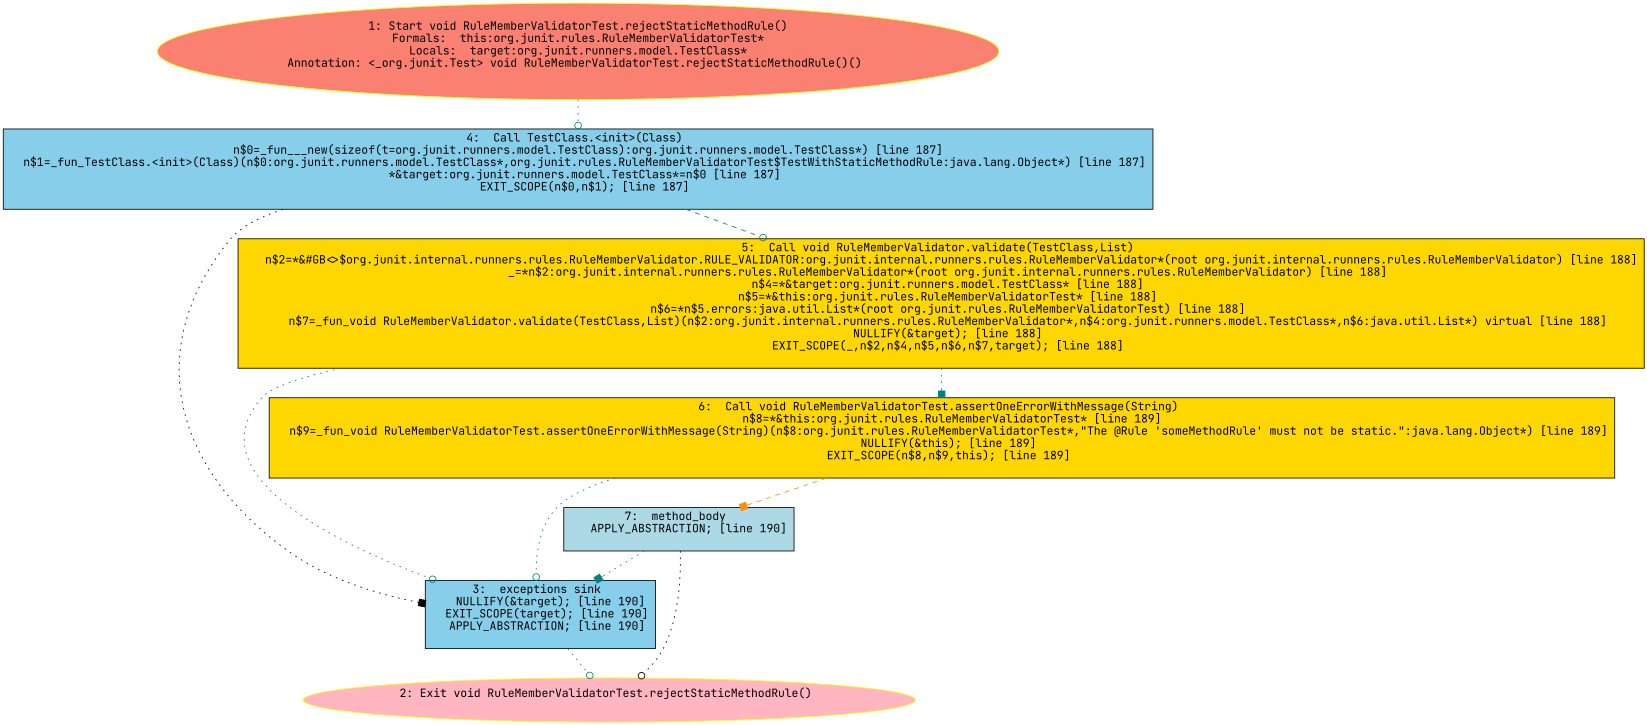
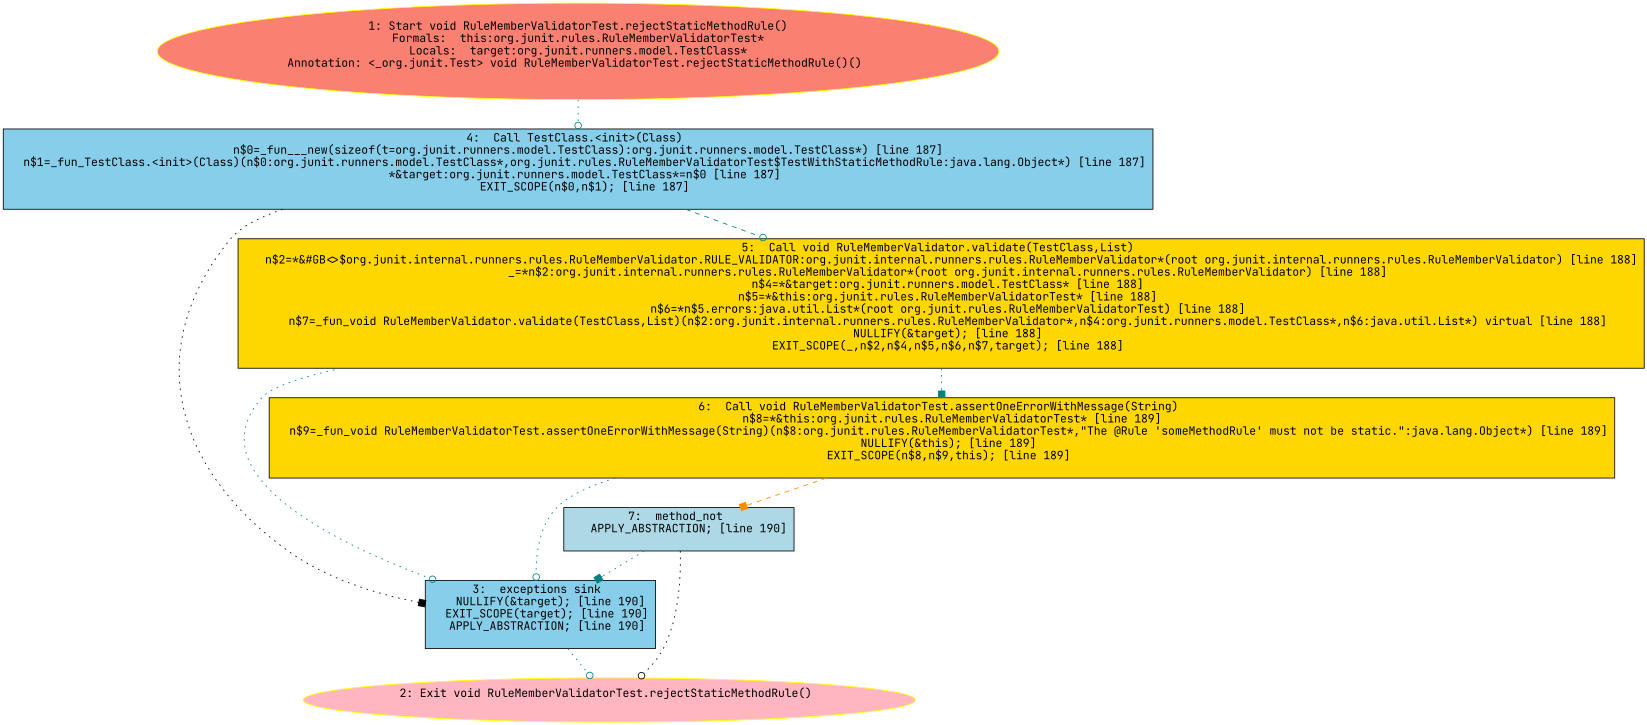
node "7:  method_body APPLY_ABSTRACTION; [line 190]": label "7:  method_body APPLY_ABSTRACTION; [line 190]" -> "7:  method_not APPLY_ABSTRACTION; [line 190]"
